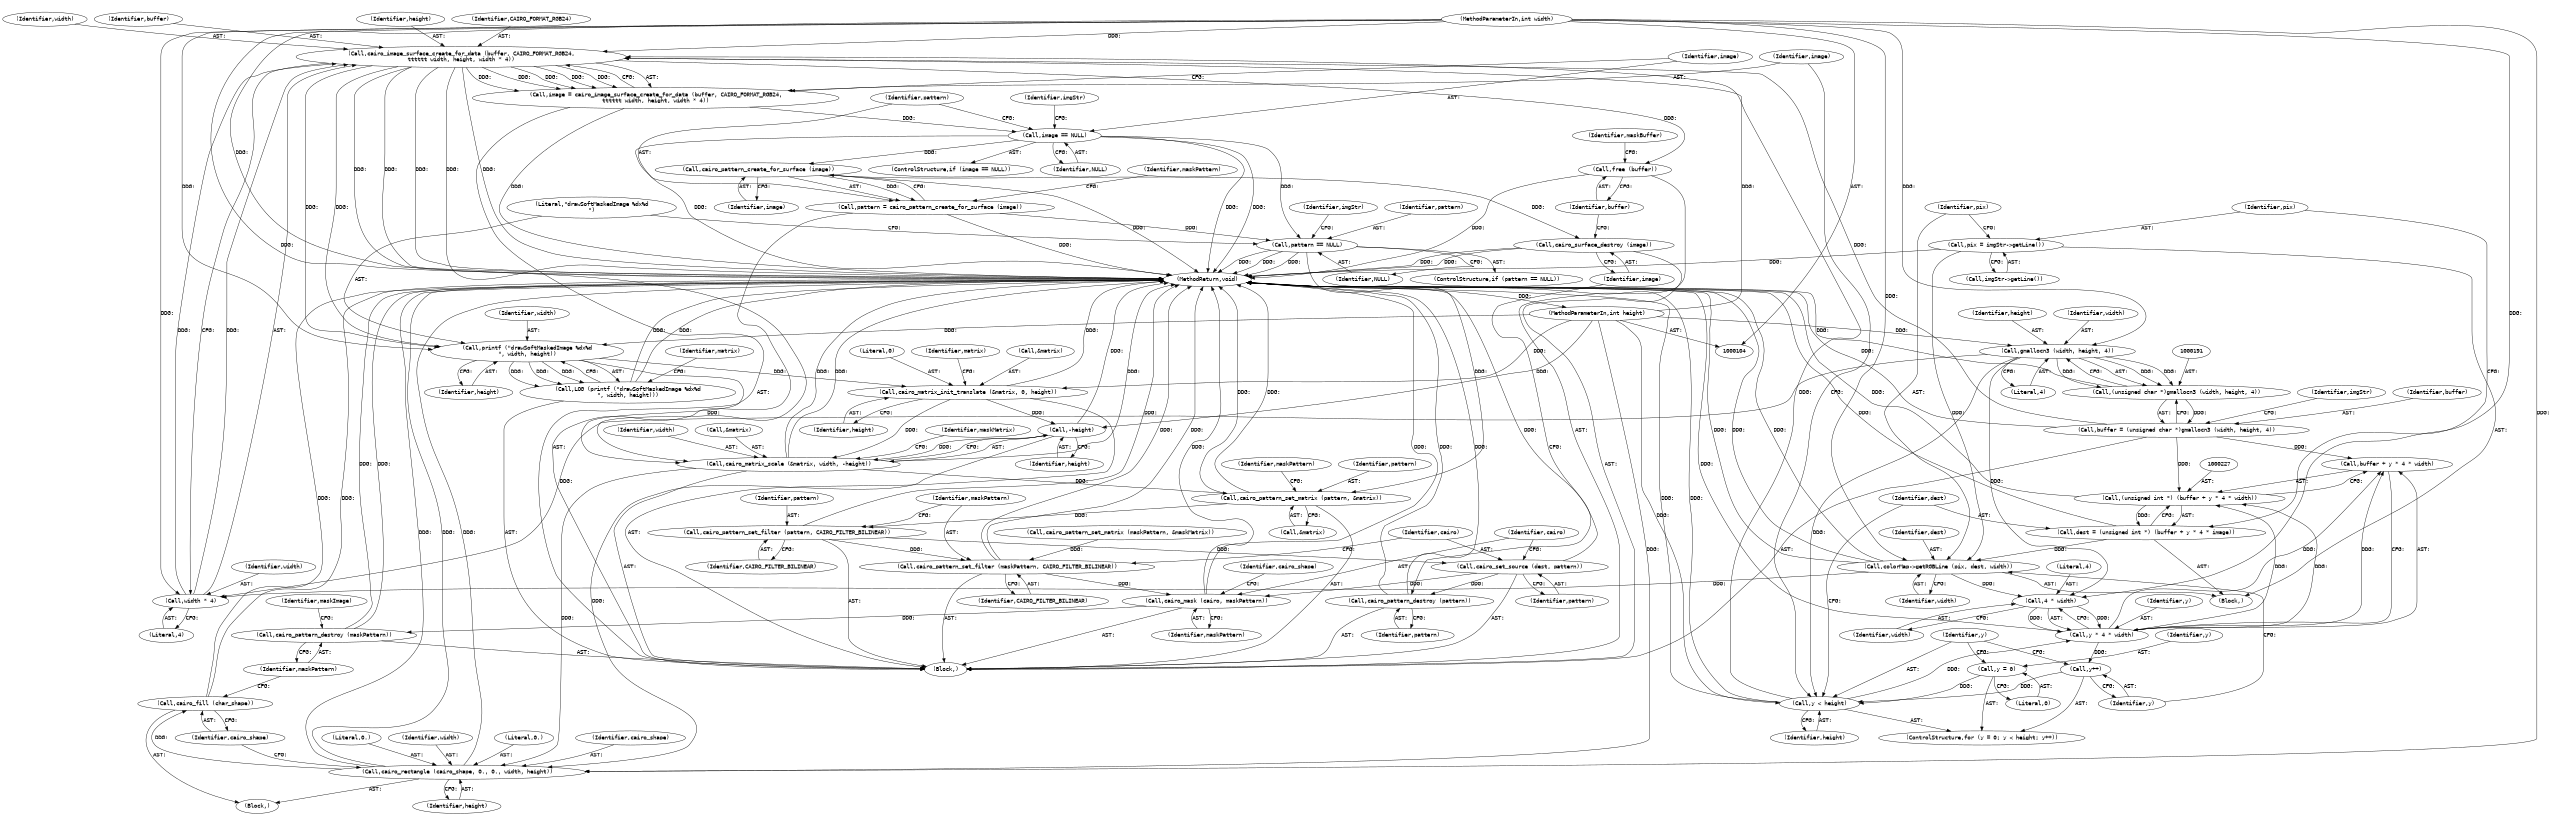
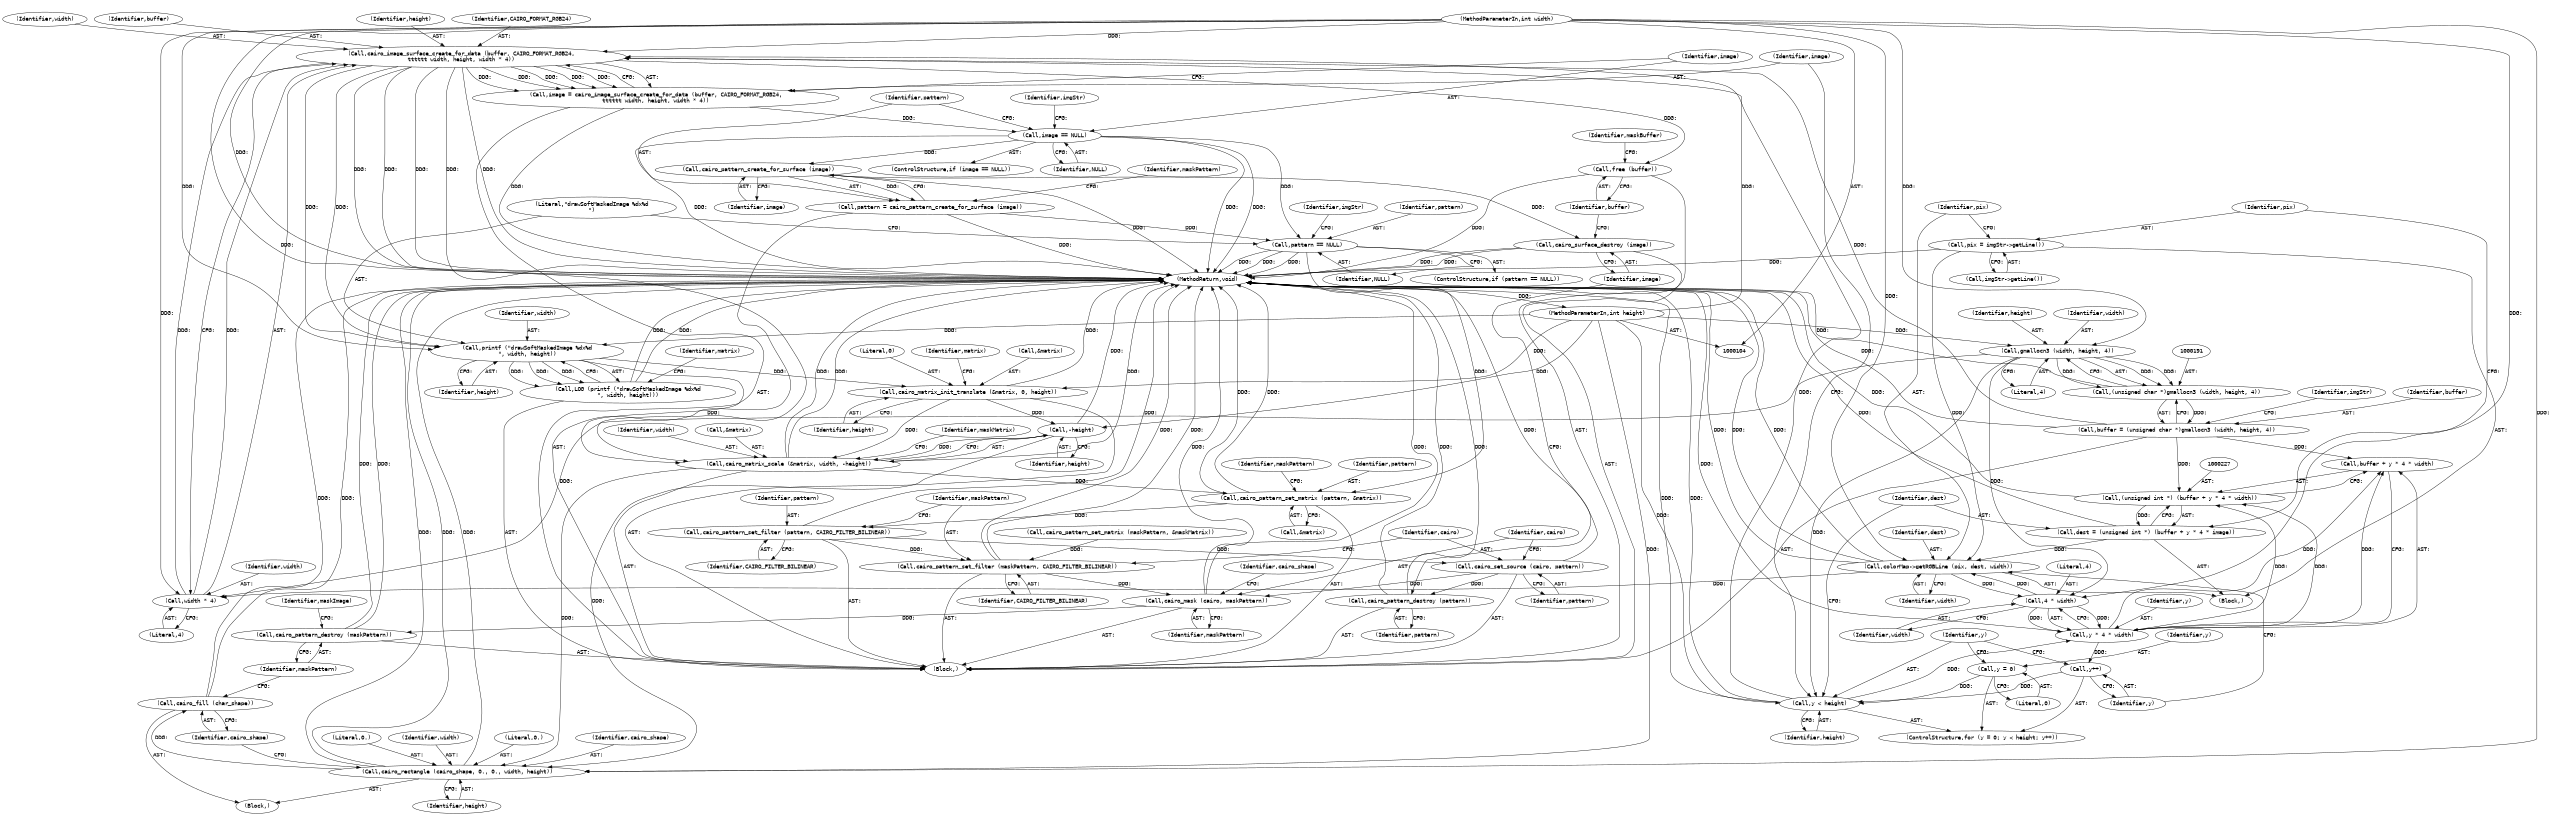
node "(Call,cairo_set_source (dest, pattern))": label "(Call,cairo_set_source (dest, pattern))" -> "(Call,cairo_set_source (cairo, pattern))"
edge "(Call,4 * width)" -> "(Call,colorMap->getRGBLine (pix, dest, width))": added, label "DDG:"
